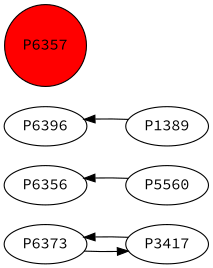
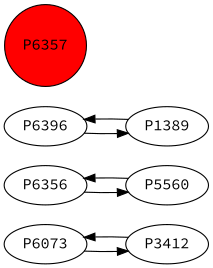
edge "P6396" -> "P1389": added
edge "P6356" -> "P5560": added
node "P6373": label "P6373" -> "P6073"
node "P3417": label "P3417" -> "P3412"
